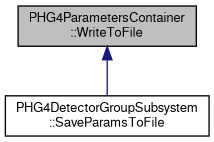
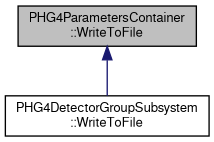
node "PHG4DetectorGroupSubsystem ::SaveParamsToFile": label "PHG4DetectorGroupSubsystem ::SaveParamsToFile" -> "PHG4DetectorGroupSubsystem ::WriteToFile"
